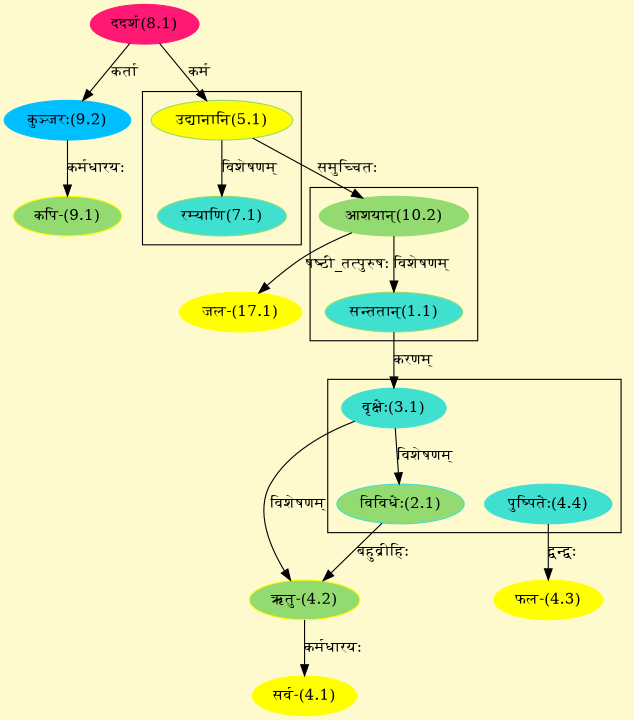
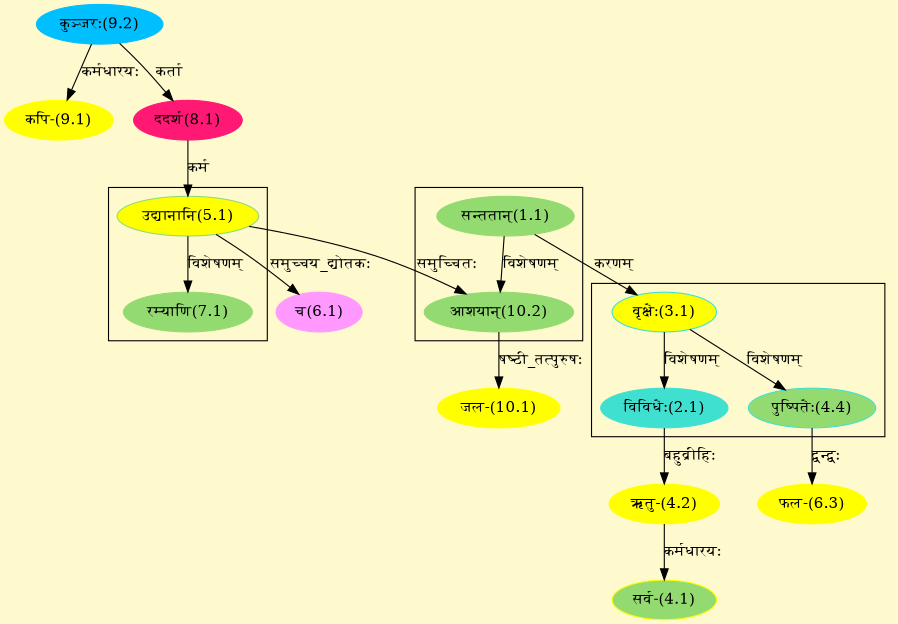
edge "ददर्श(8.1)" -> "कुञ्जरः(9.2)": reversed
node "कपि-(9.1)": fillcolor #93db70 -> #ffff00
node "रम्याणि(7.1)": fillcolor #40e0d0 -> #93db70
edge "आशयान्(10.2)" -> "सन्ततान्(1.1)": reversed
node "जल-(17.1)": label "जल-(17.1)" -> "जल-(10.1)"
node "च(6.1)": added
node "सन्ततान्(1.1)": fillcolor #40e0d0 -> #93db70
node "वृक्षैः(3.1)": fillcolor #40e0d0 -> #ffff00
edge "वृक्षैः(3.1)" -> "ऋतु-(4.2)": now "वृक्षैः(3.1)" -> "पुष्पितैः(4.4)"
node "विविधैः(2.1)": fillcolor #93db70 -> #40e0d0
node "पुष्पितैः(4.4)": fillcolor #40e0d0 -> #93db70
node "ऋतु-(4.2)": fillcolor #93db70 -> #ffff00
node "फल-(4.3)": label "फल-(4.3)" -> "फल-(6.3)"
node "सर्व-(4.1)": fillcolor #ffff00 -> #93db70
